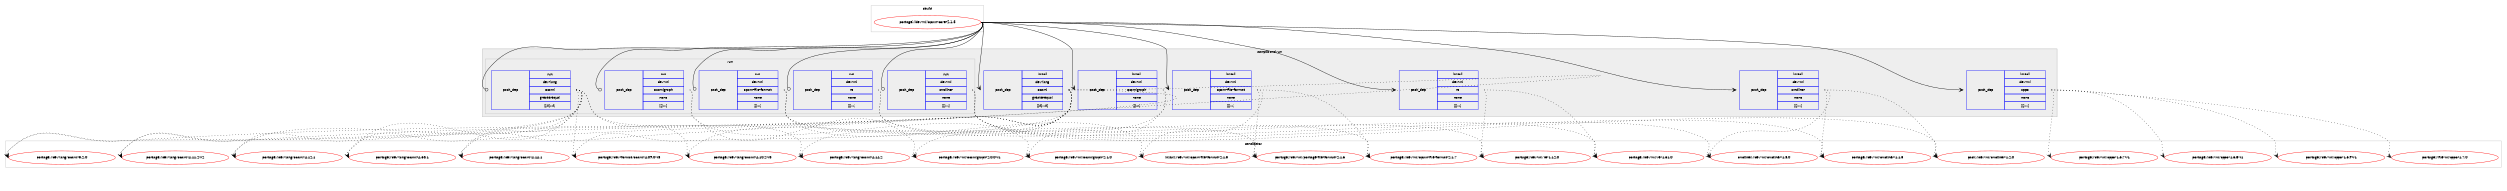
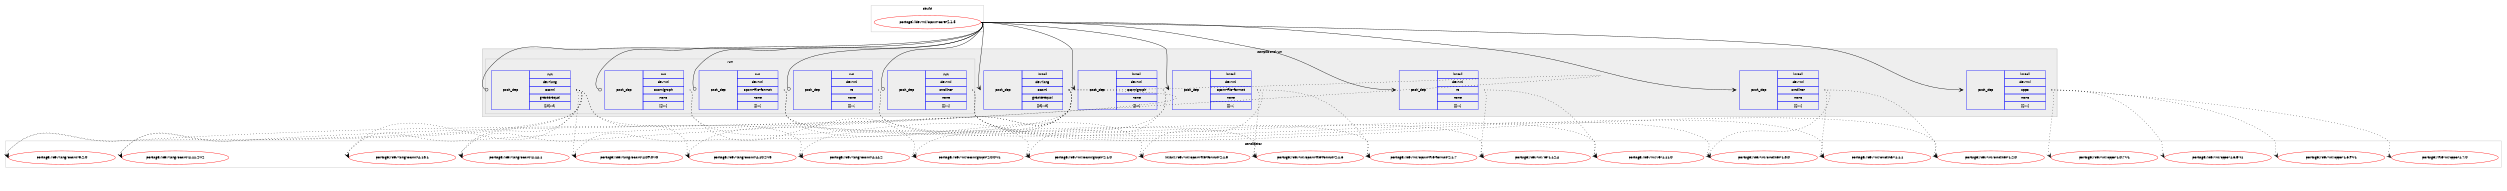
node "portage://dev-lang/ocaml-4.12.1": removed
node "portage://dev-lang/ocaml-4.63.1": label "portage://dev-lang/ocaml-4.63.1" -> "portage://dev-lang/ocaml-4.13.1"
node "portage://dev-format/ocaml-4.09.0-r3": label "portage://dev-format/ocaml-4.09.0-r3" -> "portage://dev-lang/ocaml-4.09.0-r3"
node "portage://dev-ml/portage-file-format-2.1.6": label "portage://dev-ml/portage-file-format-2.1.6" -> "portage://dev-ml/opam-file-format-2.1.6"
node "portage://dev-ml/re-1.12.0": label "portage://dev-ml/re-1.12.0" -> "portage://dev-ml/re-1.12.4"
node "portage://dev-ml/re-1.61.0": label "portage://dev-ml/re-1.61.0" -> "portage://dev-ml/re-1.11.0"
node "cmdliner://dev-ml/cmdliner-1.3.0": label "cmdliner://dev-ml/cmdliner-1.3.0" -> "portage://dev-ml/cmdliner-1.3.0"
node "portage://dev-ml/cmdliner-1.1.5": label "portage://dev-ml/cmdliner-1.1.5" -> "portage://dev-ml/cmdliner-1.1.1"
node "pack://dev-ml/cmdliner-1.2.0": label "pack://dev-ml/cmdliner-1.2.0" -> "portage://dev-ml/cmdliner-1.2.0"
node "portage://dev-ml/cppo-1.6.7-r1": label "portage://dev-ml/cppo-1.6.7-r1" -> "portage://dev-ml/cppo-1.0.7-r1"
